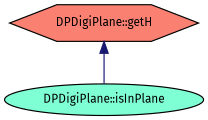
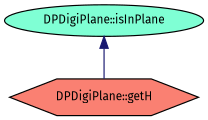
edge "DPDigiPlane::isInPlane" -> "DPDigiPlane::getH": reversed
